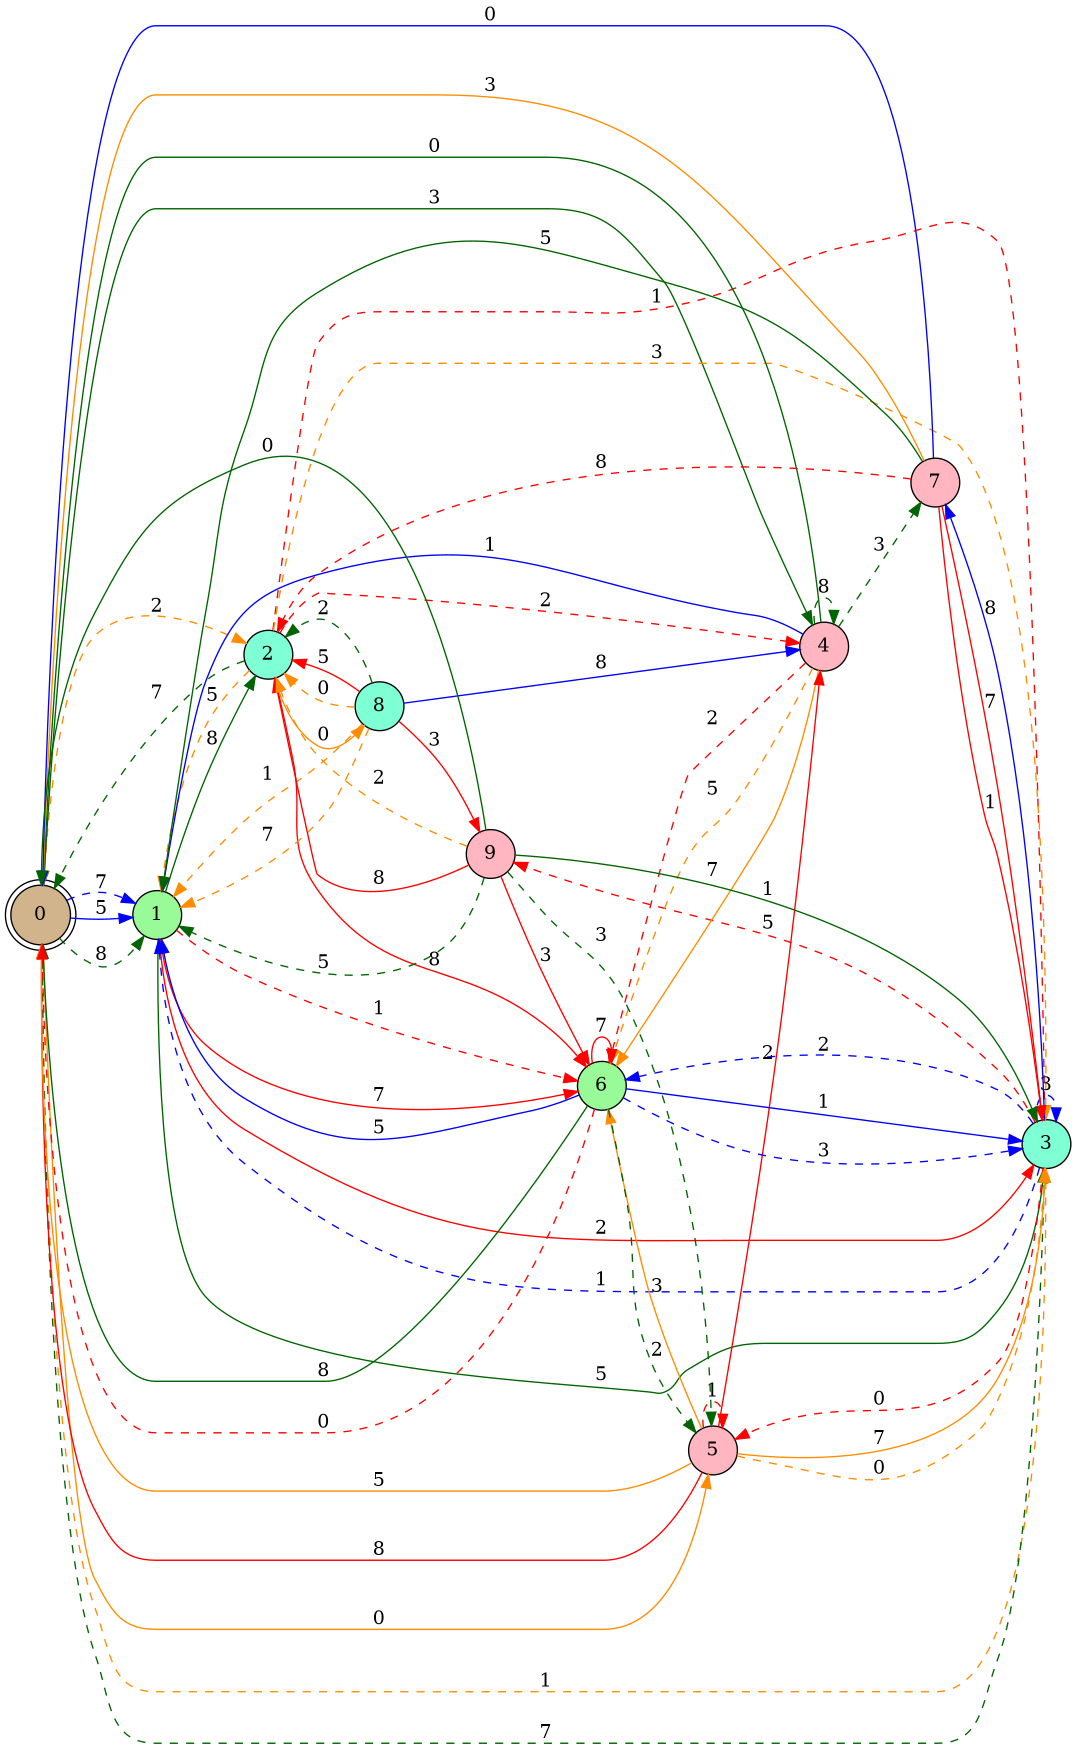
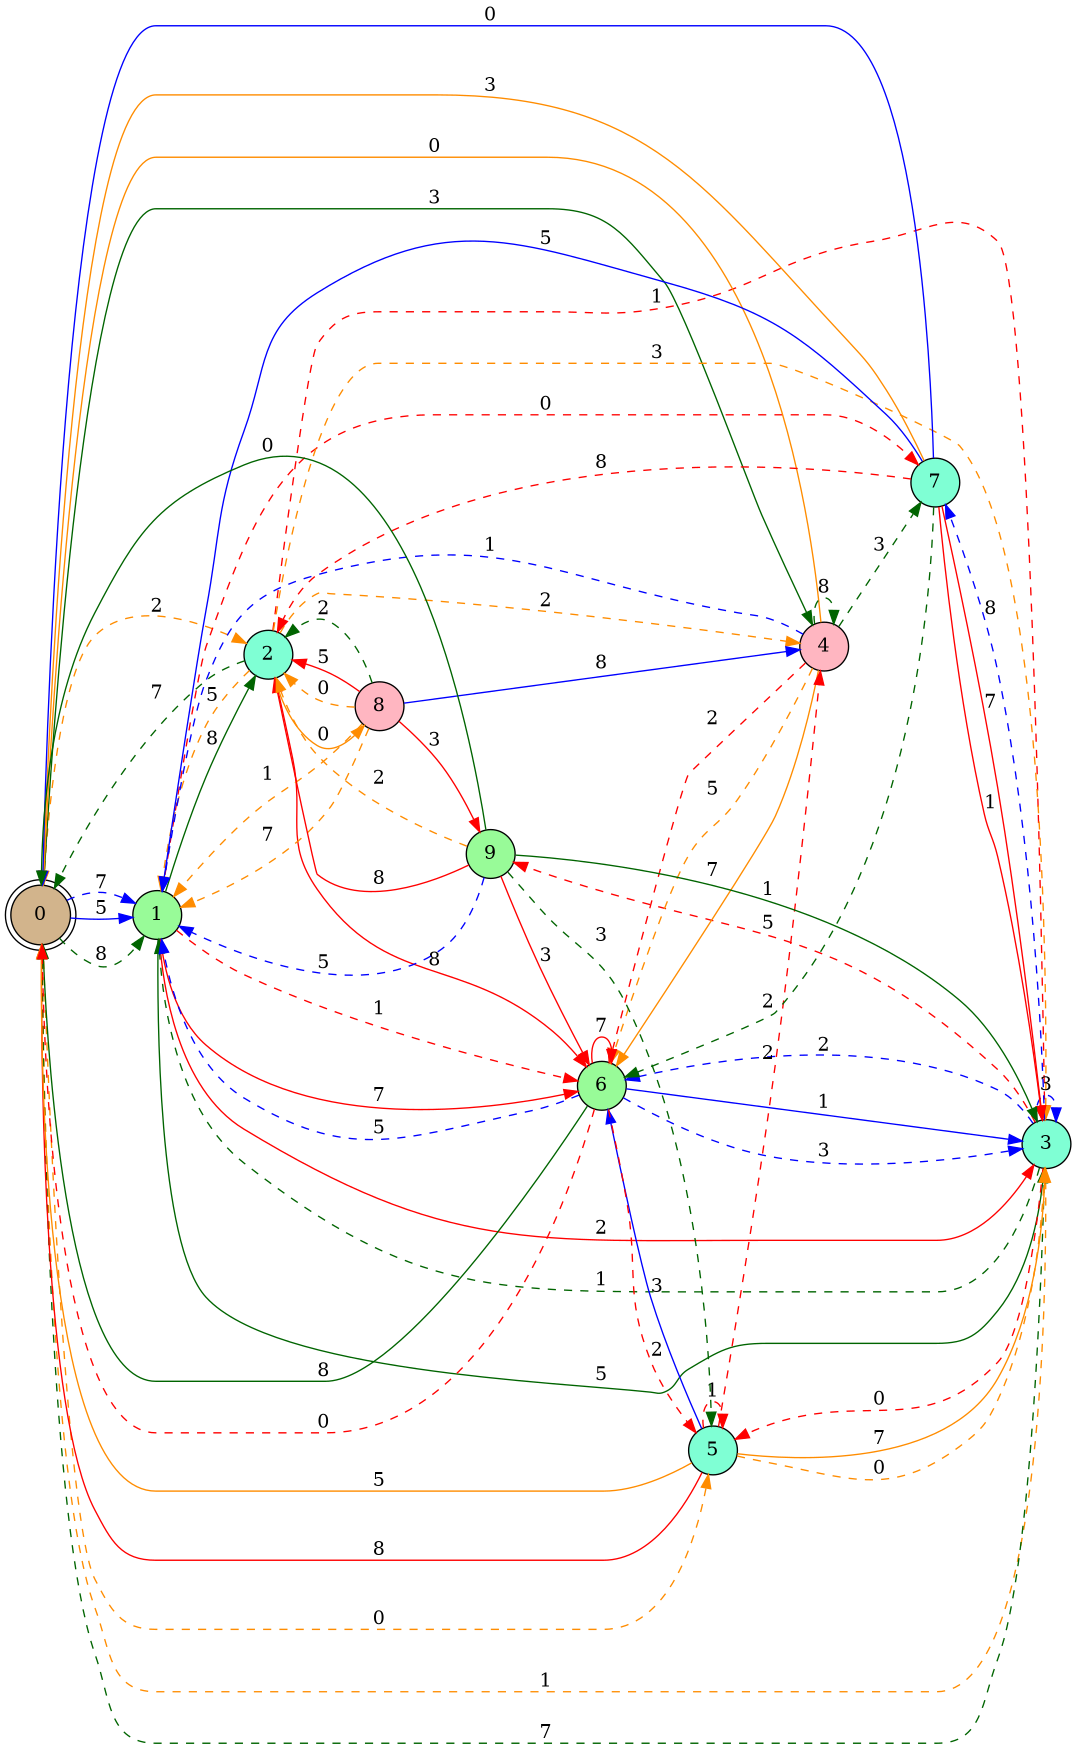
edge "4" -> "0": color darkgreen -> darkorange
edge "7" -> "1": color darkgreen -> blue
edge "1" -> "7": added, label "0"
node "7": fillcolor lightpink -> aquamarine
edge "4" -> "1": style solid -> dashed
edge "2" -> "4": color red -> darkorange
node "8": fillcolor aquamarine -> lightpink
edge "3" -> "7": style solid -> dashed
edge "7" -> "6": added, label "2"
node "9": fillcolor lightpink -> palegreen
edge "9" -> "1": color darkgreen -> blue
edge "5" -> "4": style solid -> dashed
edge "6" -> "1": style solid -> dashed
edge "6" -> "5": color darkgreen -> red
edge "5" -> "6": color darkorange -> blue
edge "3" -> "1": color blue -> darkgreen
node "5": fillcolor lightpink -> aquamarine
edge "0" -> "5": style solid -> dashed
